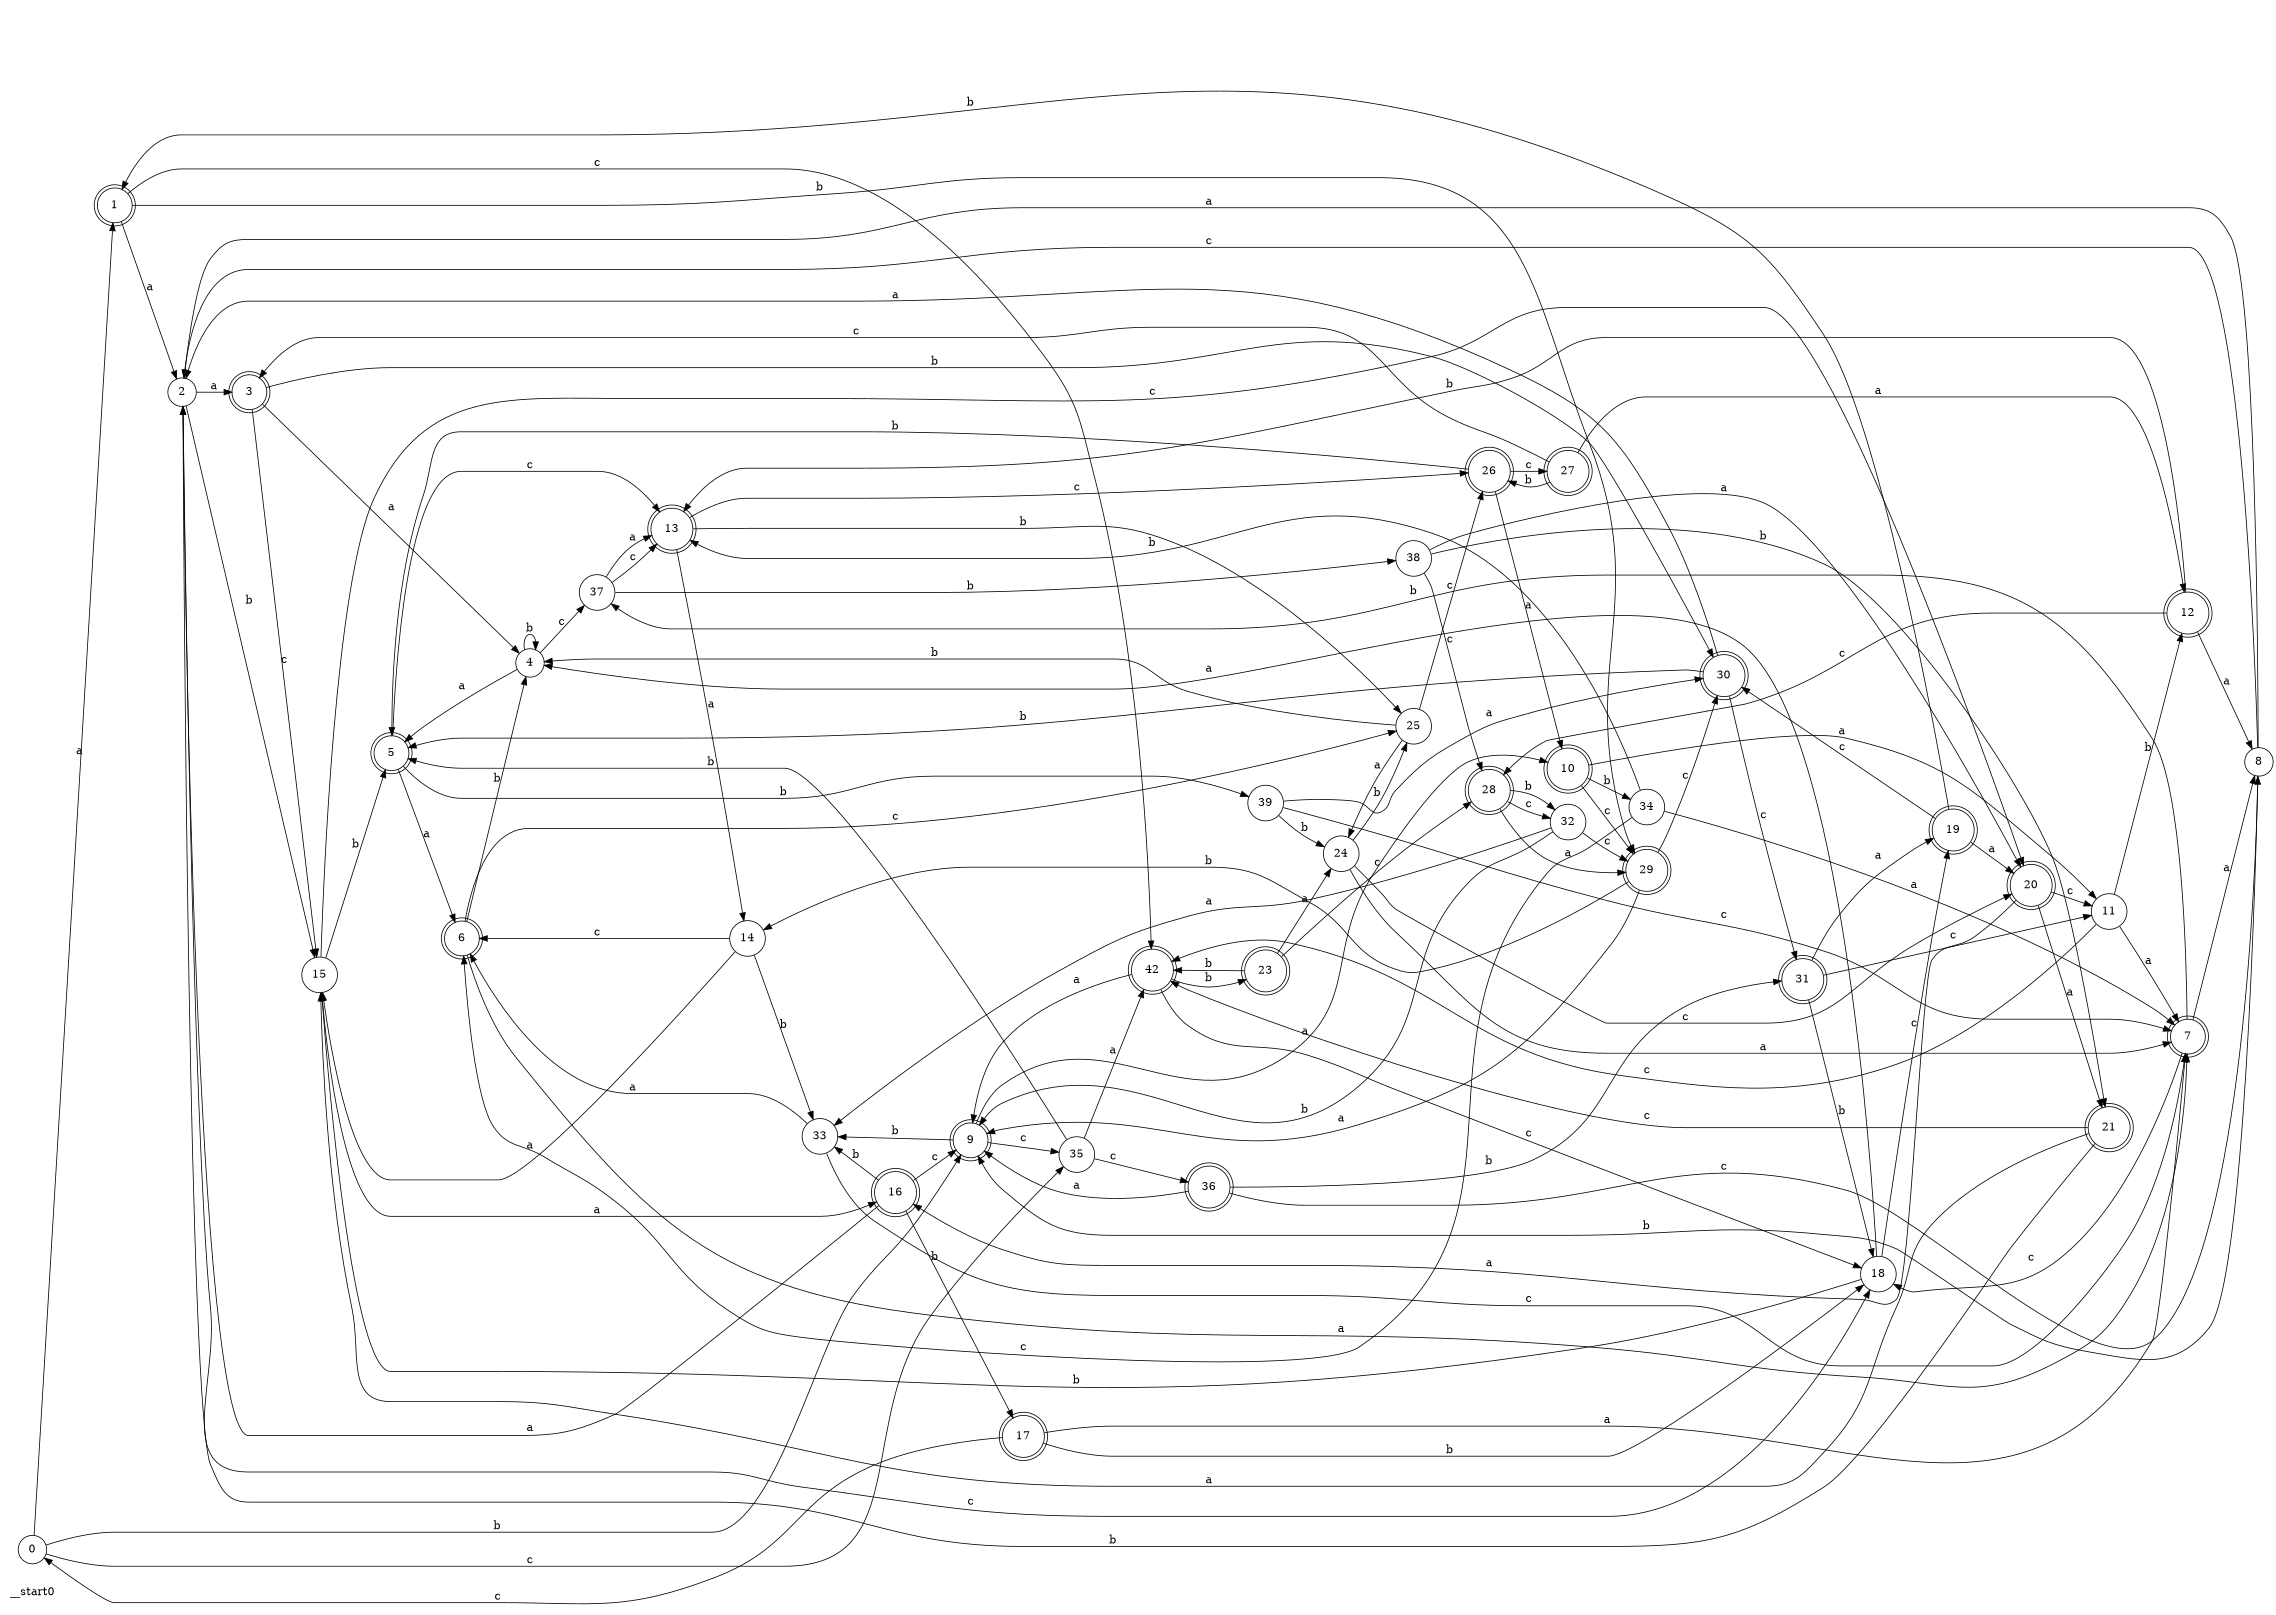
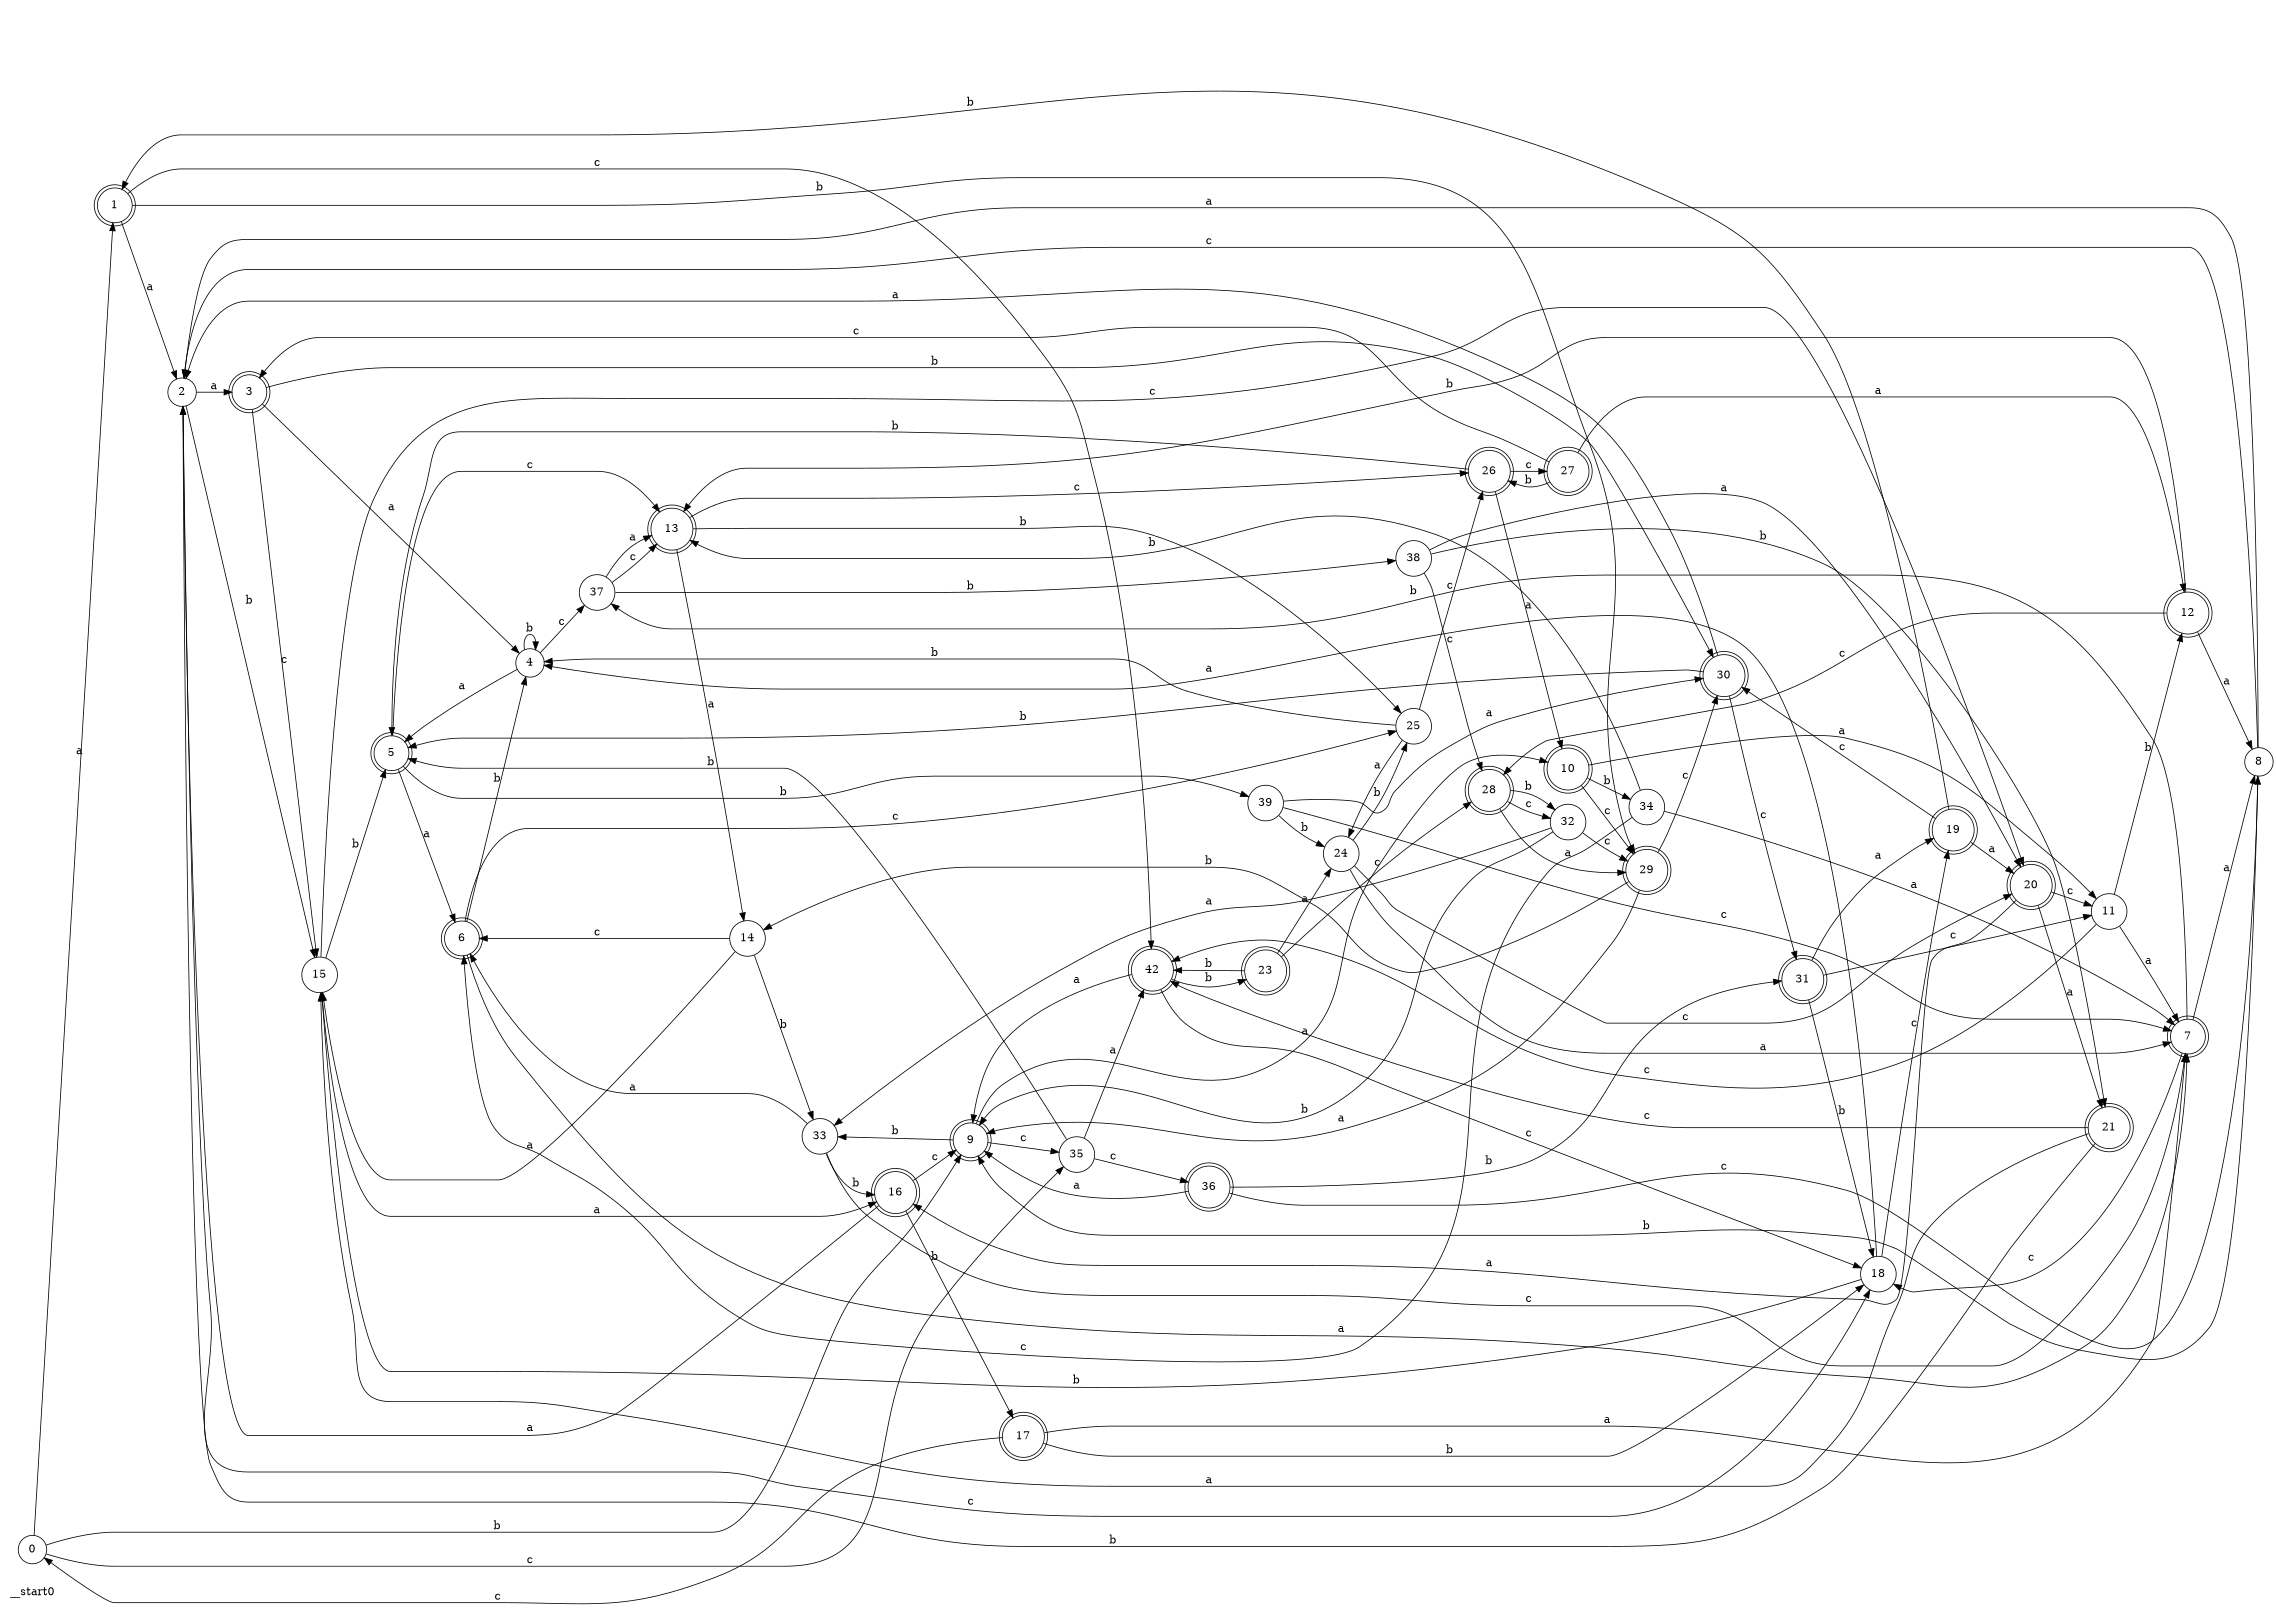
edge "16" -> "33": reversed
